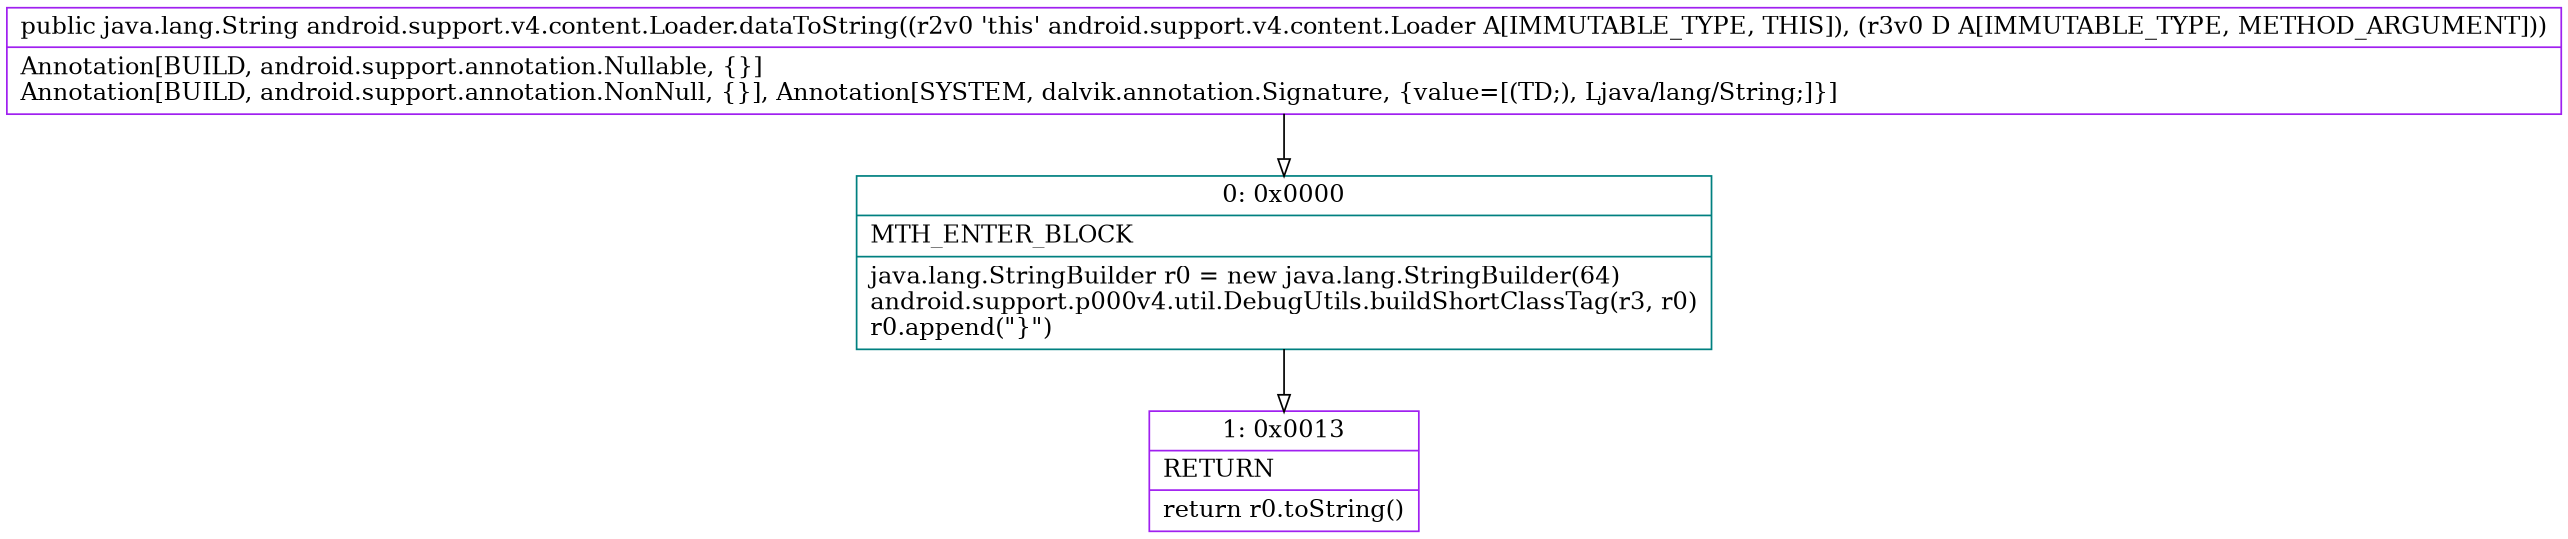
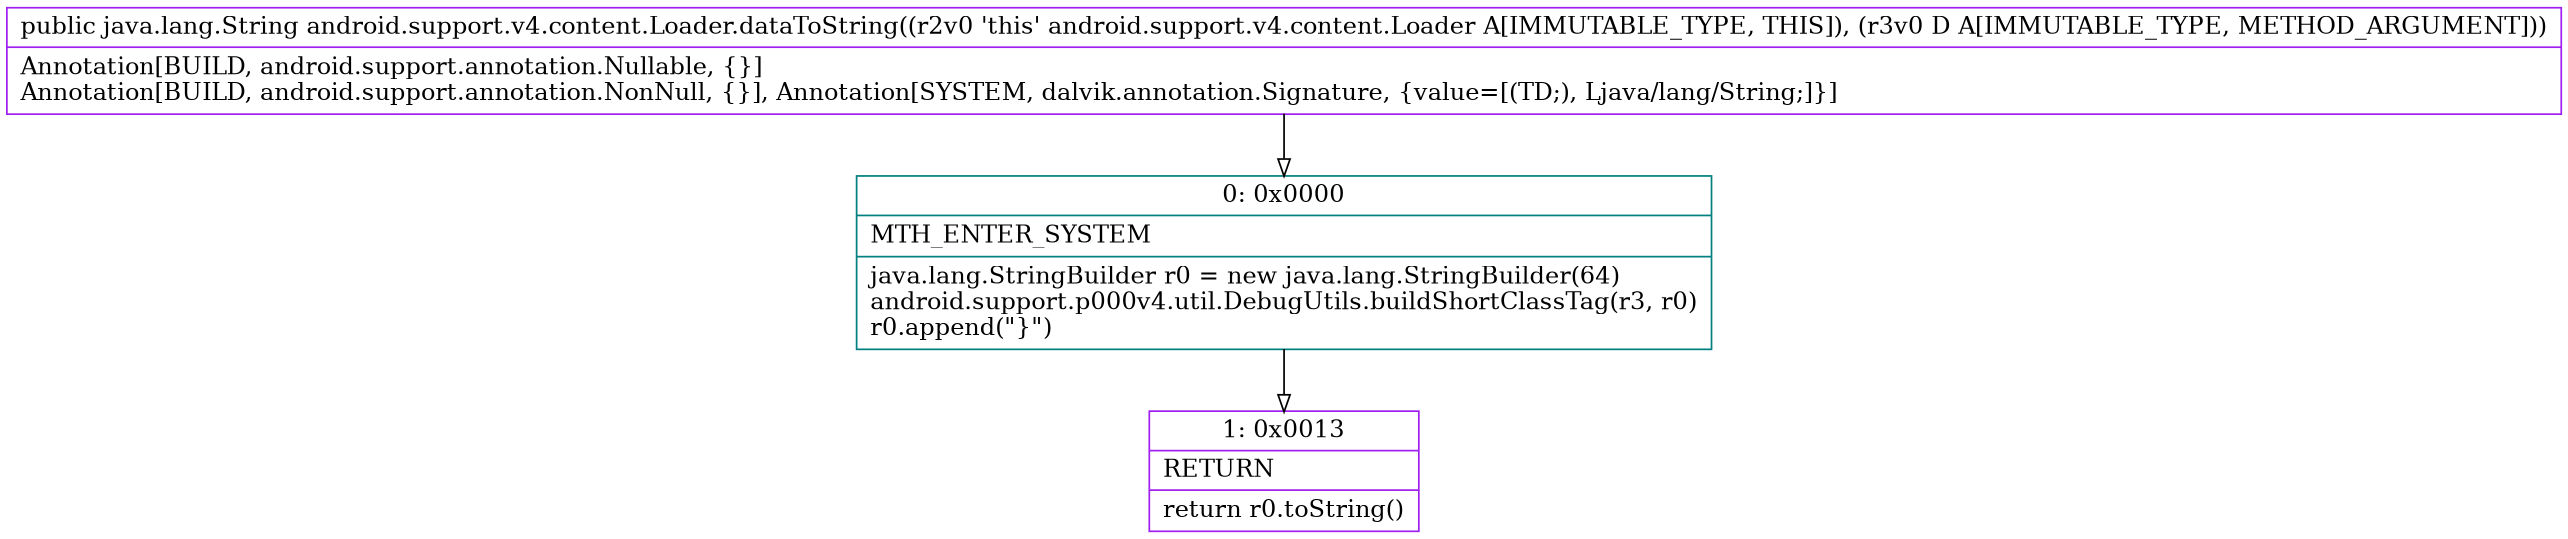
node "0: 0x0000": text "MTH_ENTER_BLOCK" -> "MTH_ENTER_SYSTEM"
